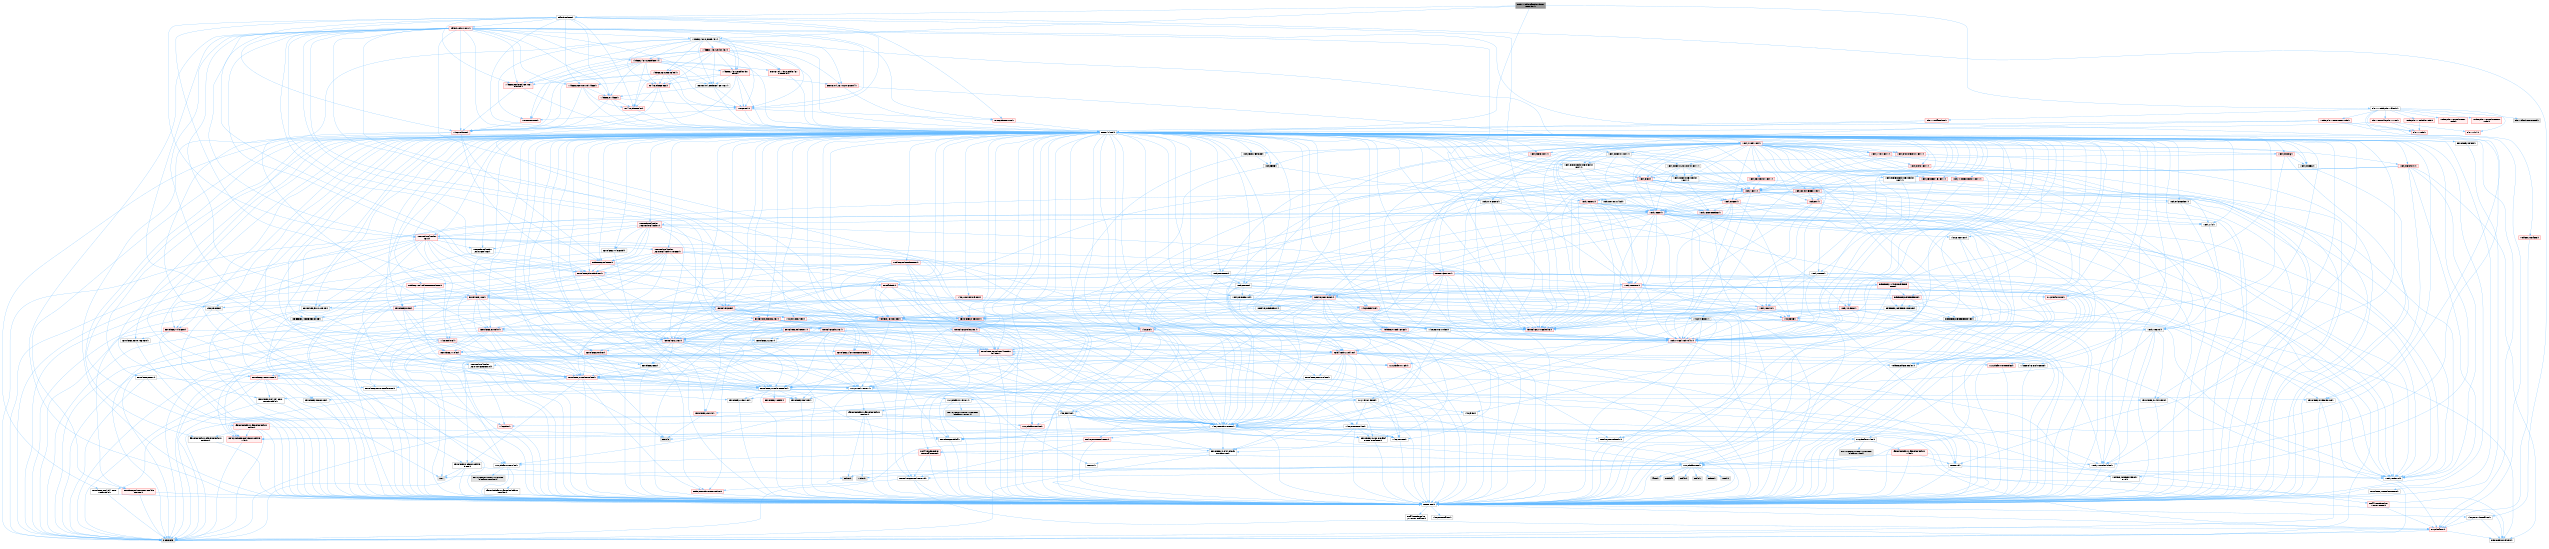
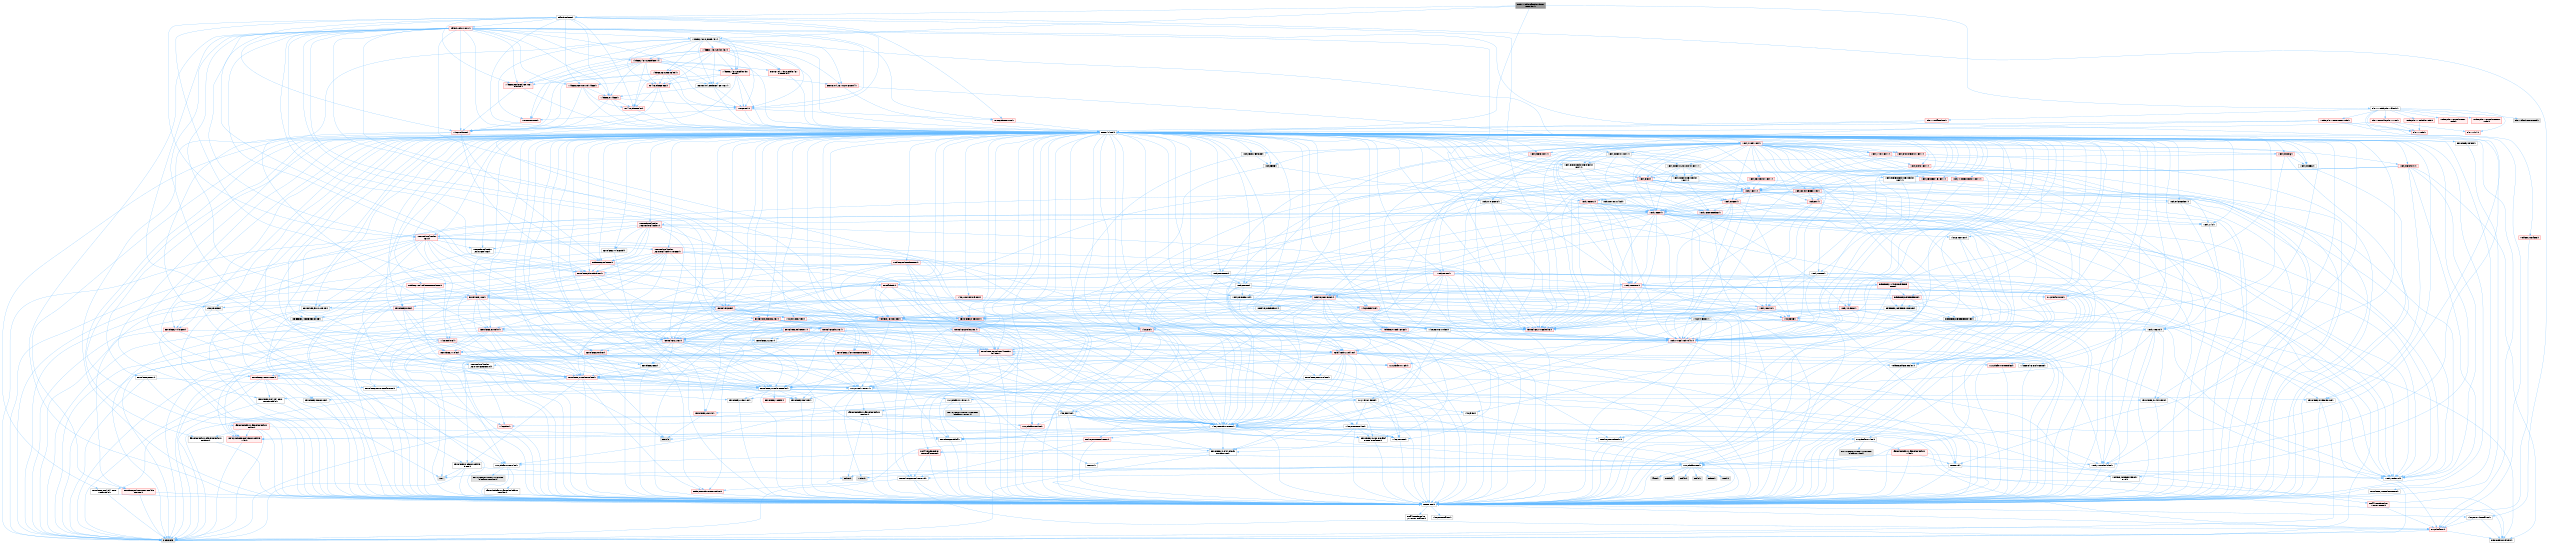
node "CoreFwd/Box2D.h": label "CoreFwd/Box2D.h" -> "Math/Box2D.h"
node "Templates/RemoveExtent.h": removed
edge "GenericPlatform/GenericPlatform Memory.h" -> "wchar.h": now "HAL/UnrealMemory.h" -> "wchar.h"
